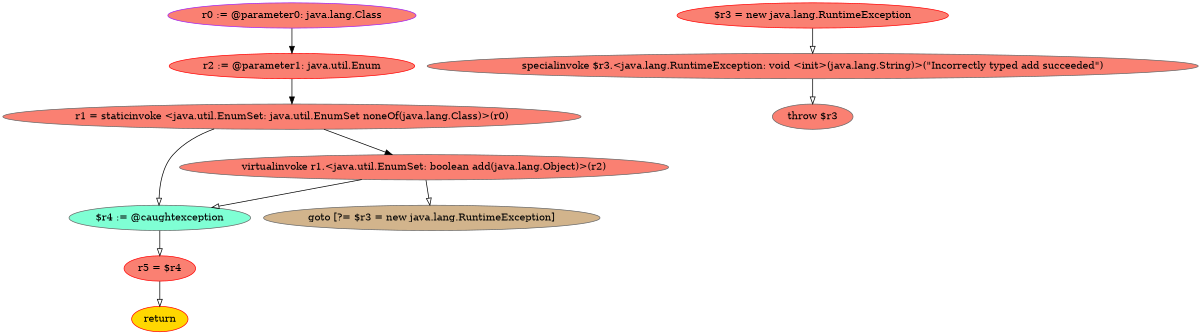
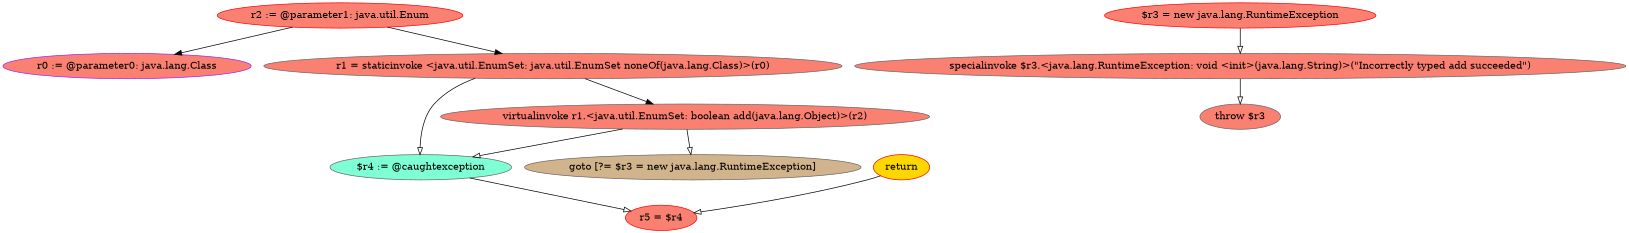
edge "r0 := @parameter0: java.lang.Class" -> "r2 := @parameter1: java.util.Enum": reversed
edge "r5 = $r4" -> "return": reversed
